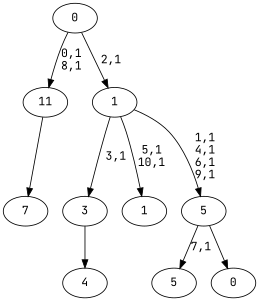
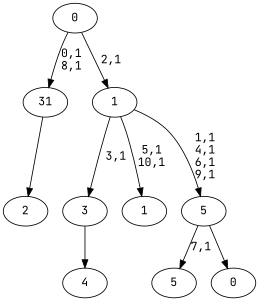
node "11": label "11" -> "31"
node "7": label "7" -> "2"
